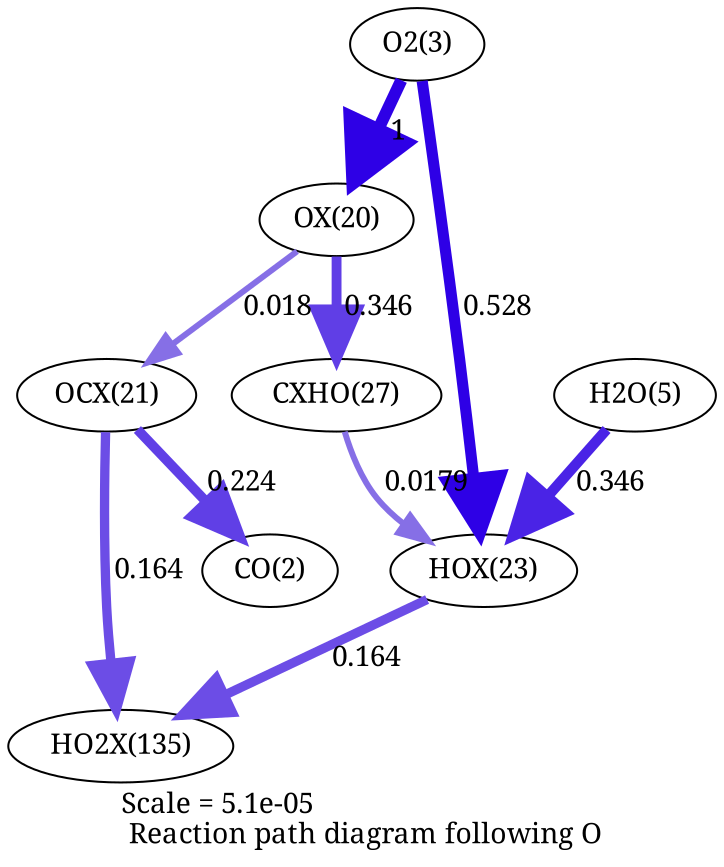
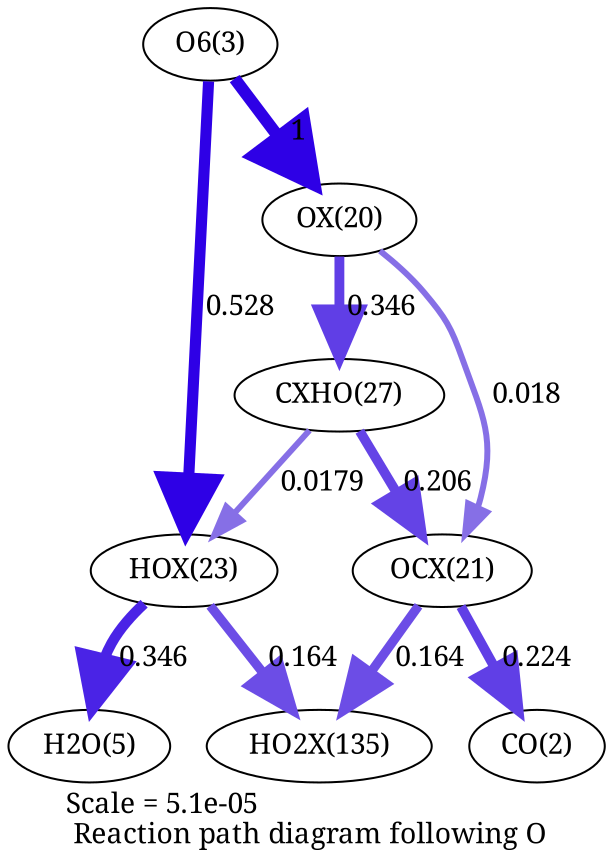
node "O2(3)": label "O2(3)" -> "O6(3)"
edge "CXHO(27)" -> "OCX(21)": added, label "0.206"
edge "H2O(5)" -> "HOX(23)": reversed
